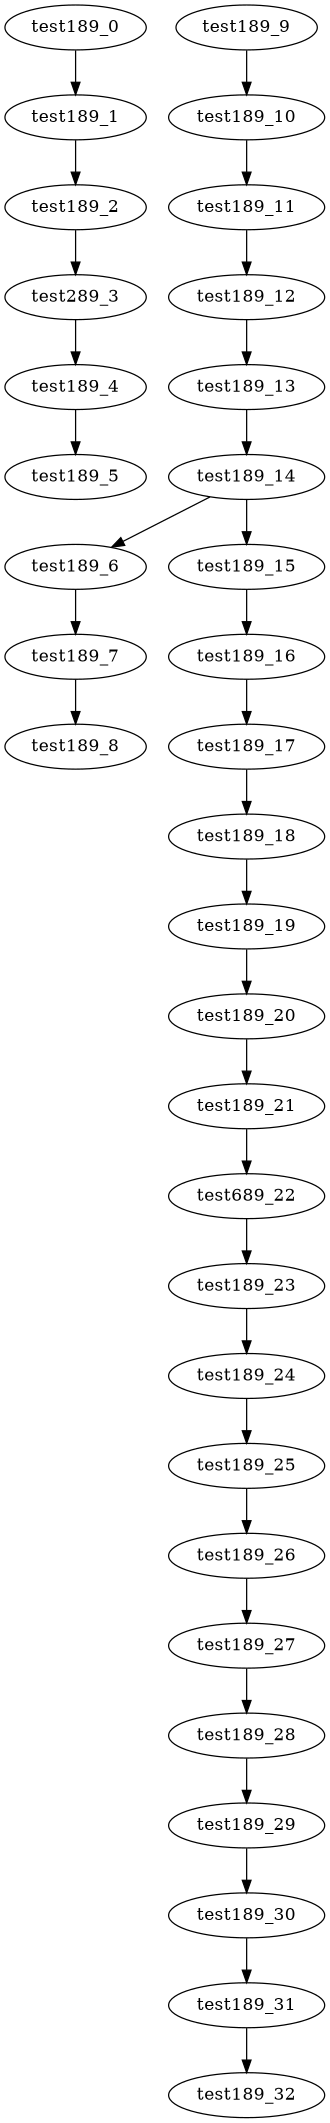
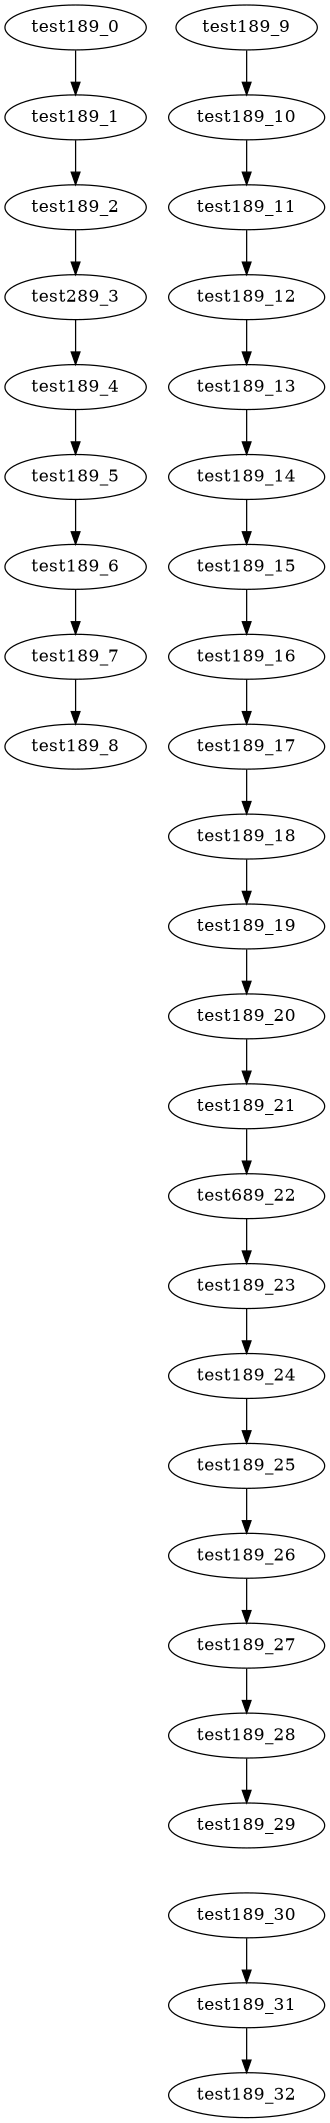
edge "test189_14" -> "test189_6": now "test189_5" -> "test189_6"
edge "test189_29" -> "test189_30": removed
